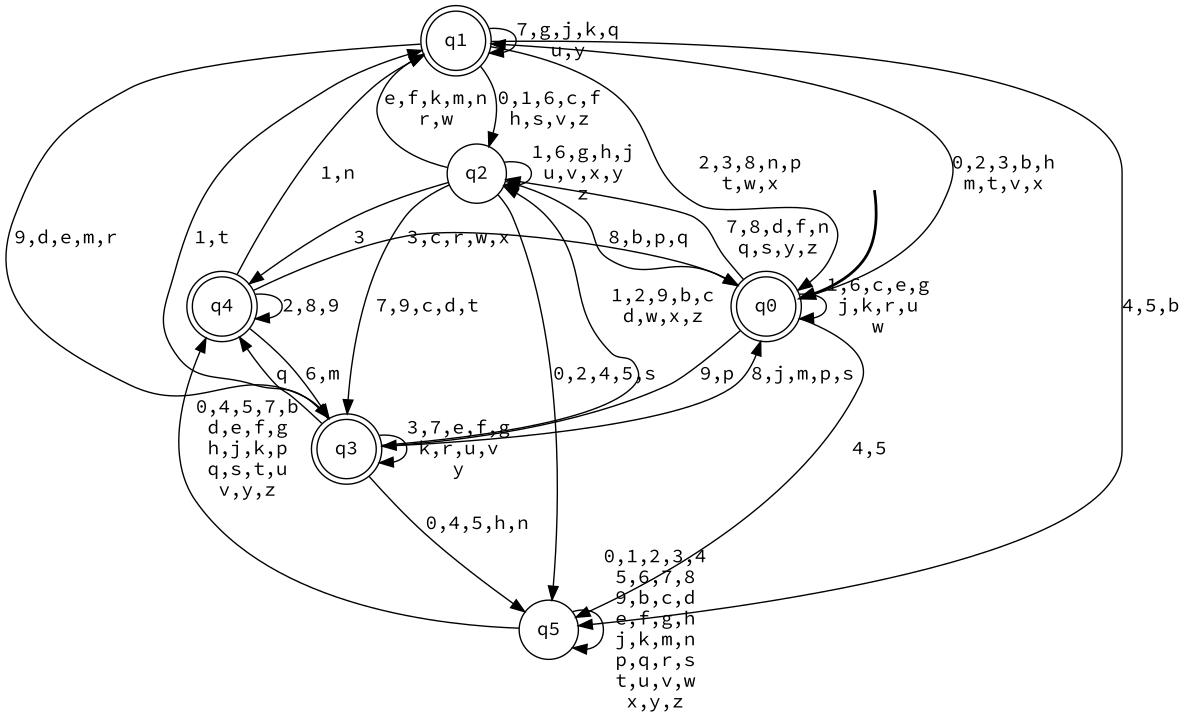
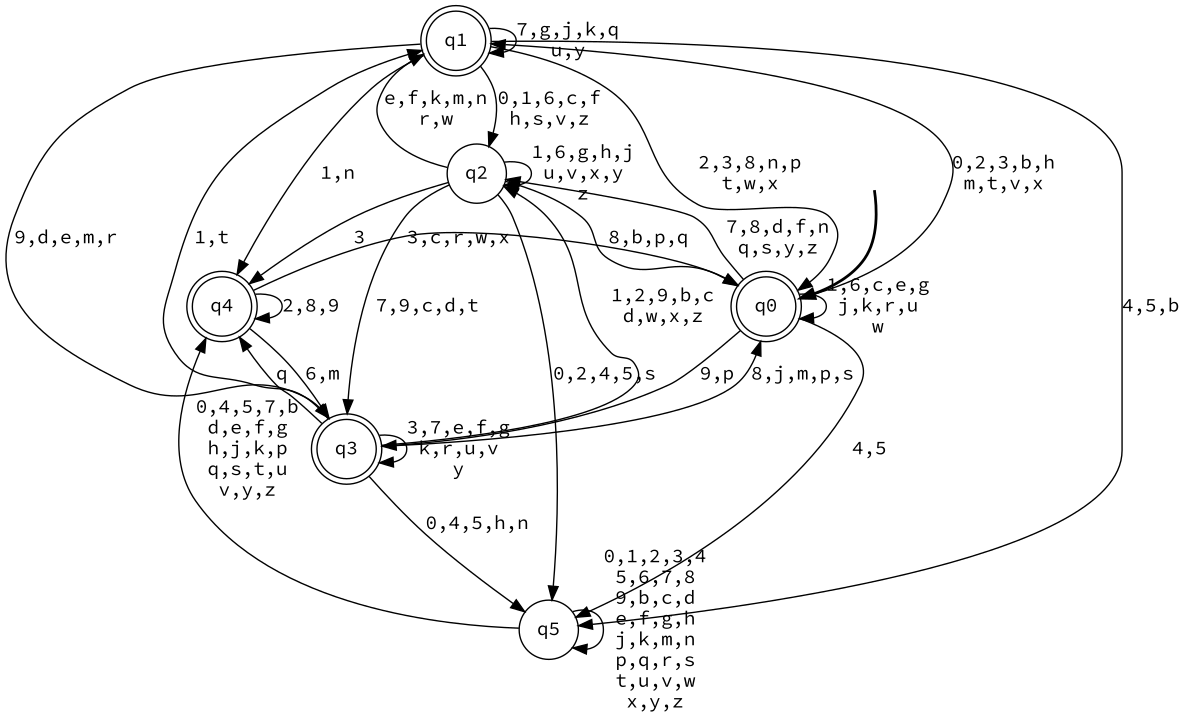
edge "q4" -> "q1": reversed
